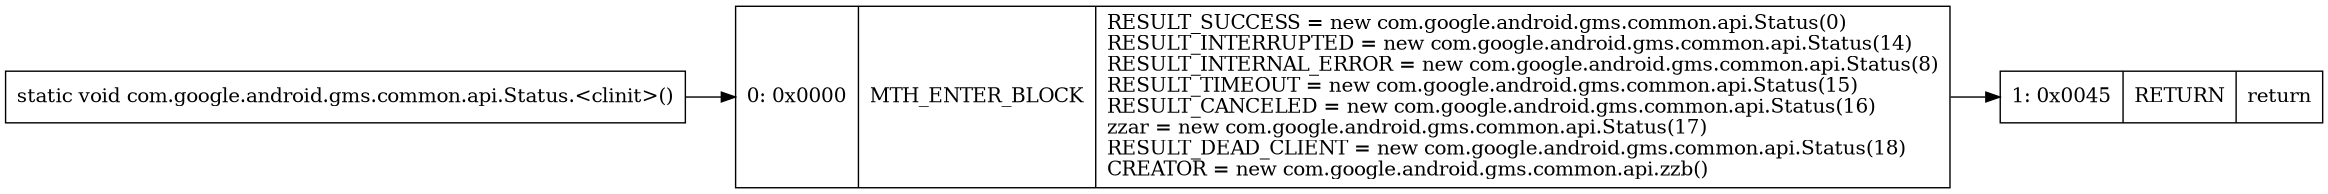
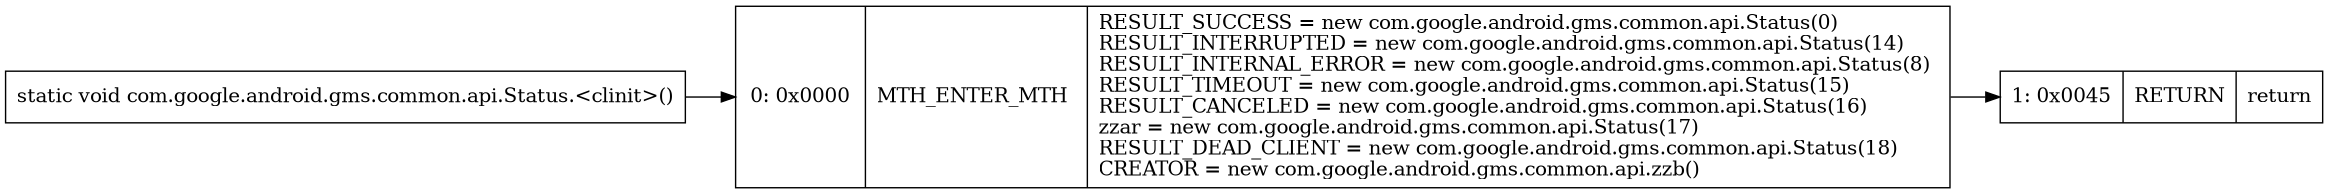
node "0: 0x0000": text "MTH_ENTER_BLOCK" -> "MTH_ENTER_MTH"
